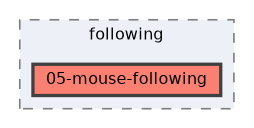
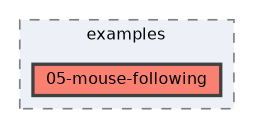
cluster "following": label "following" -> "examples"
